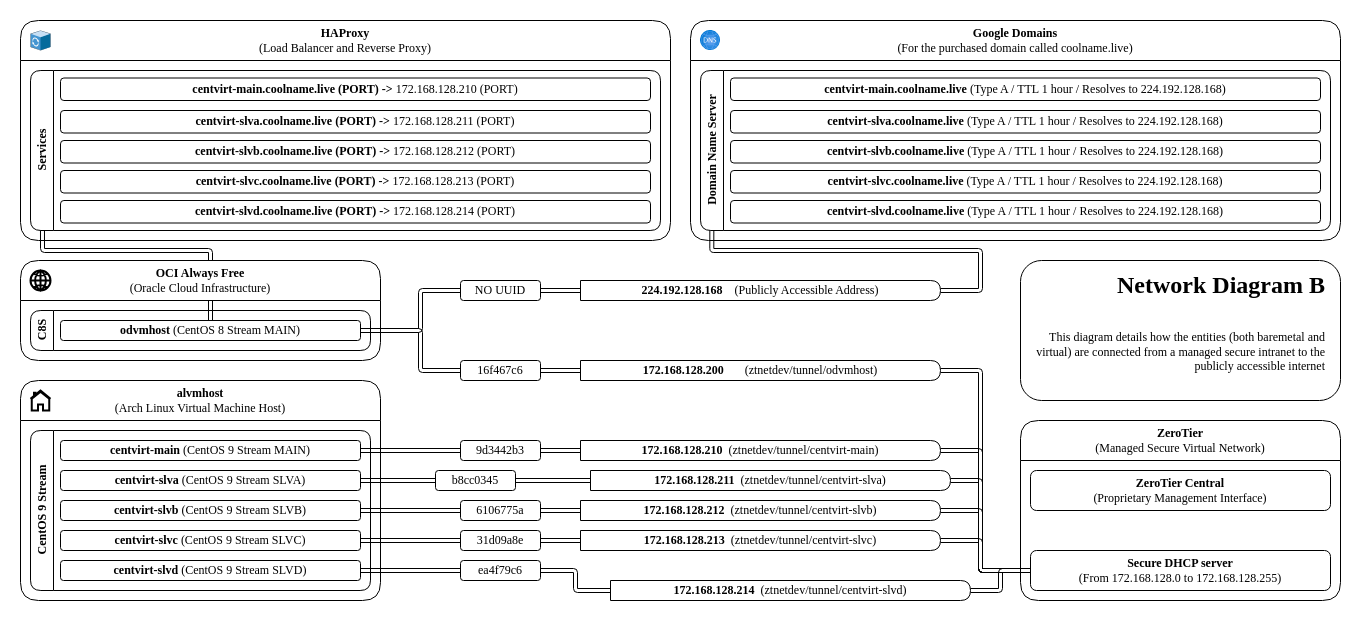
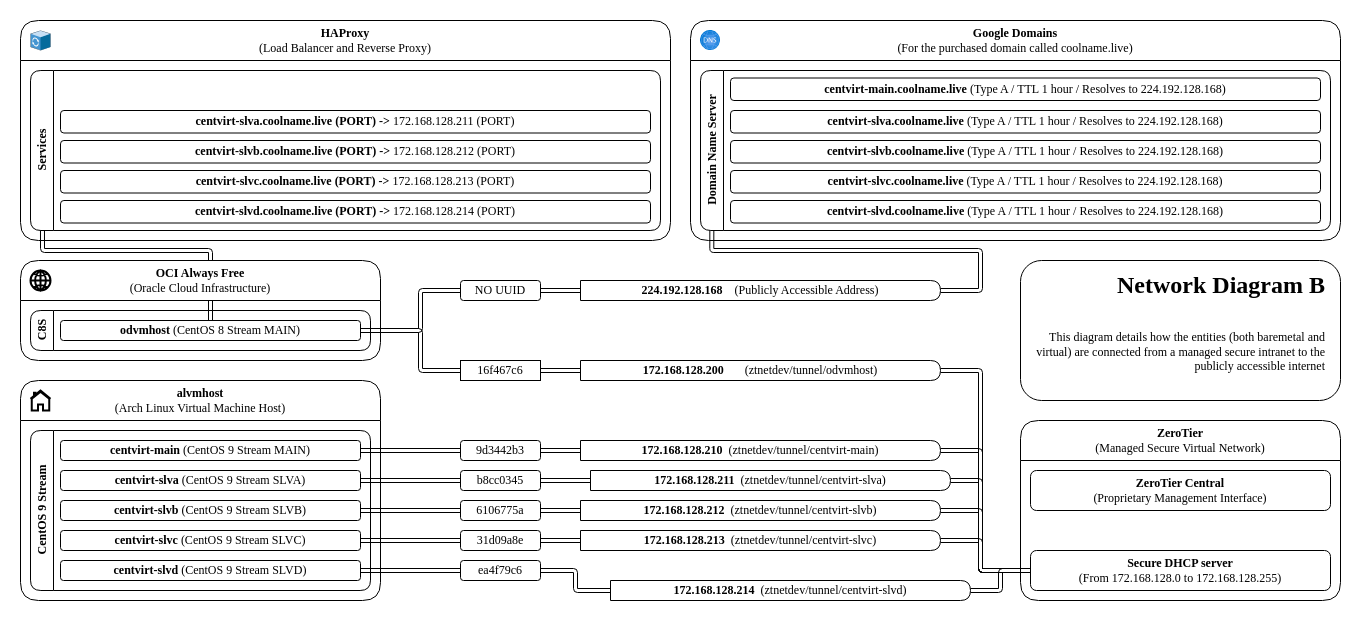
node "centvirt-main.coolname.live (PORT) -> 172.168.128.210 (PORT)": removed
node "16f467c6": shape rounded rectangle -> rectangle
node "b8cc0345": moved (476, 481) -> (501, 481)
